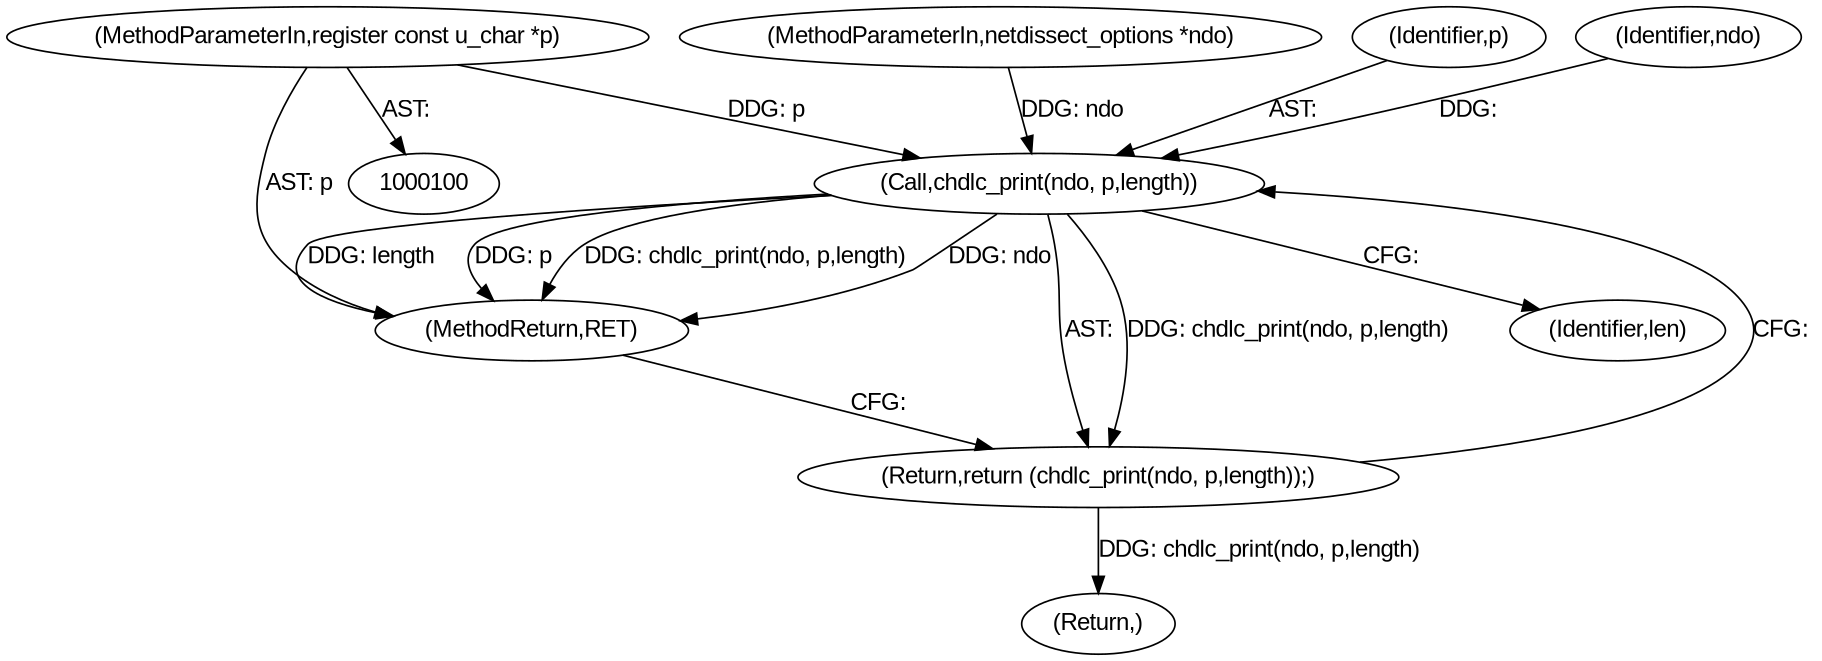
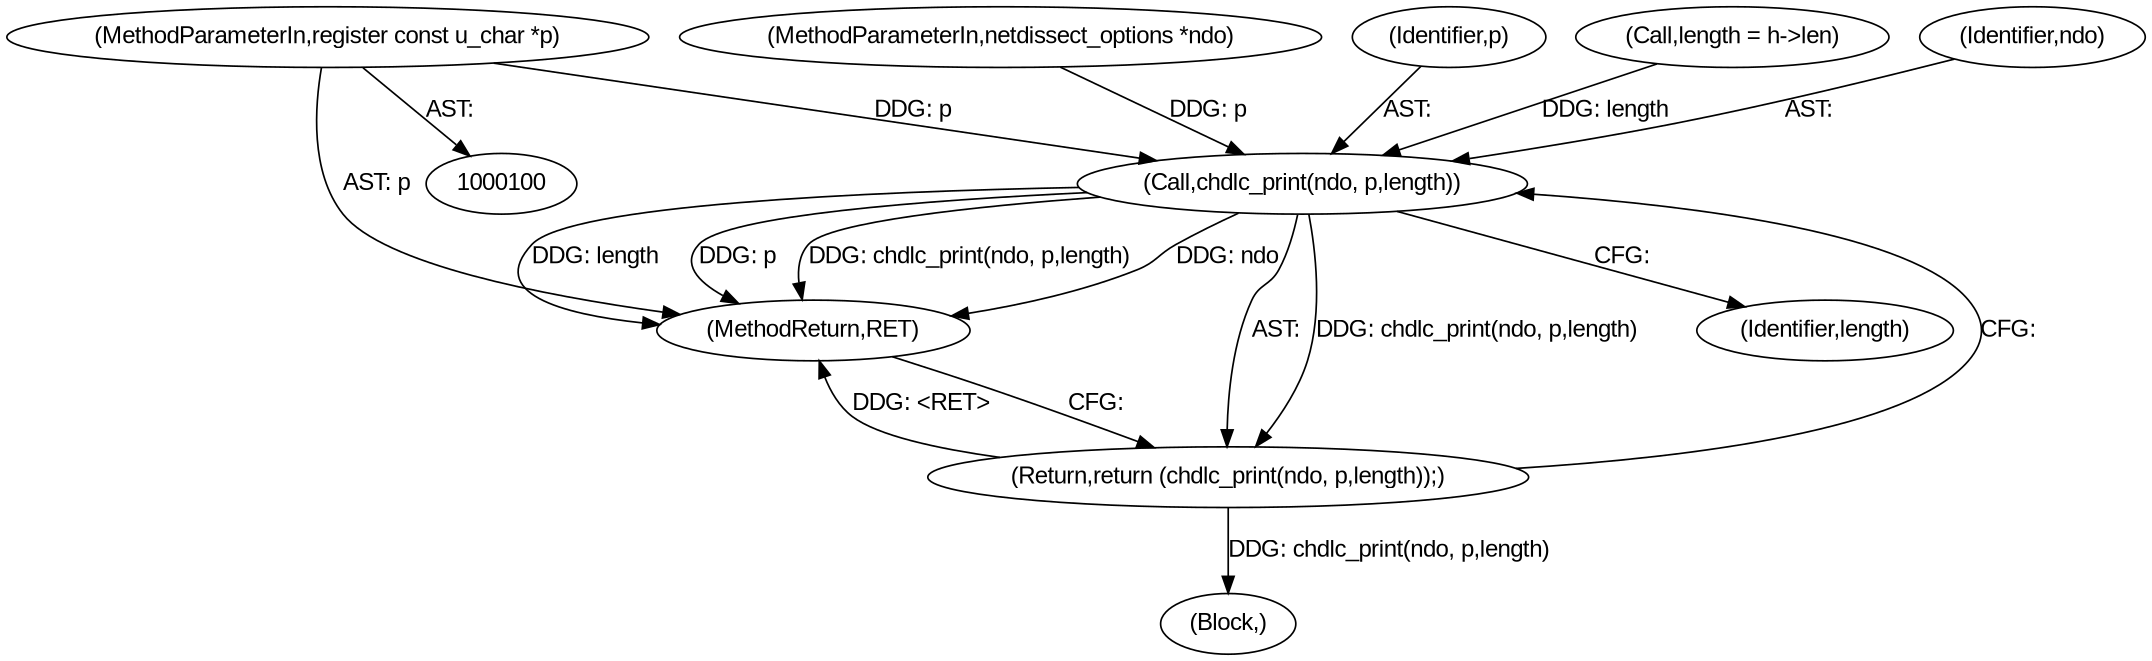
node "(Call,length = h->len)": added
edge "(MethodParameterIn,netdissect_options *ndo)" -> "(Call,chdlc_print(ndo, p,length))": label "DDG: ndo" -> "DDG: p"
edge "(Identifier,ndo)" -> "(Call,chdlc_print(ndo, p,length))": label "DDG: " -> "AST: "
node "(Identifier,len)": label "(Identifier,len)" -> "(Identifier,length)"
edge "(Return,return (chdlc_print(ndo, p,length));)" -> "(MethodReturn,RET)": added, label "DDG: <RET>"
node "(Return,)": label "(Return,)" -> "(Block,)"
